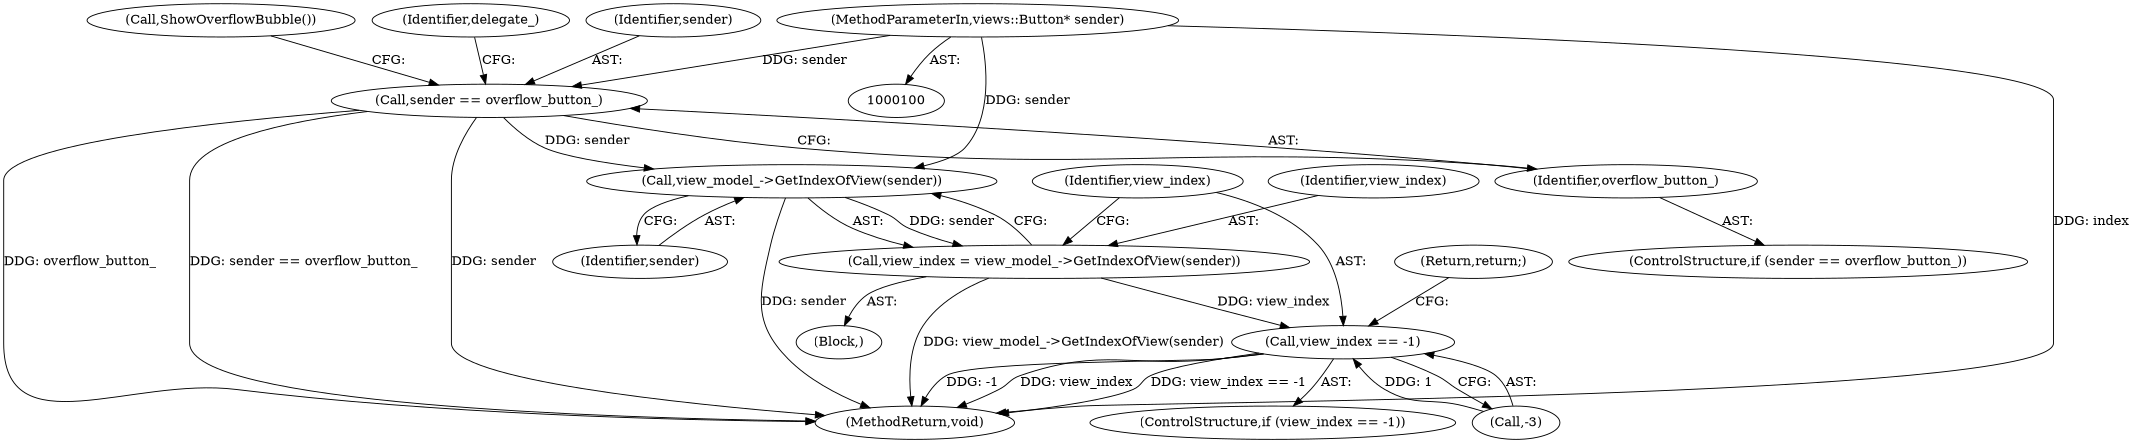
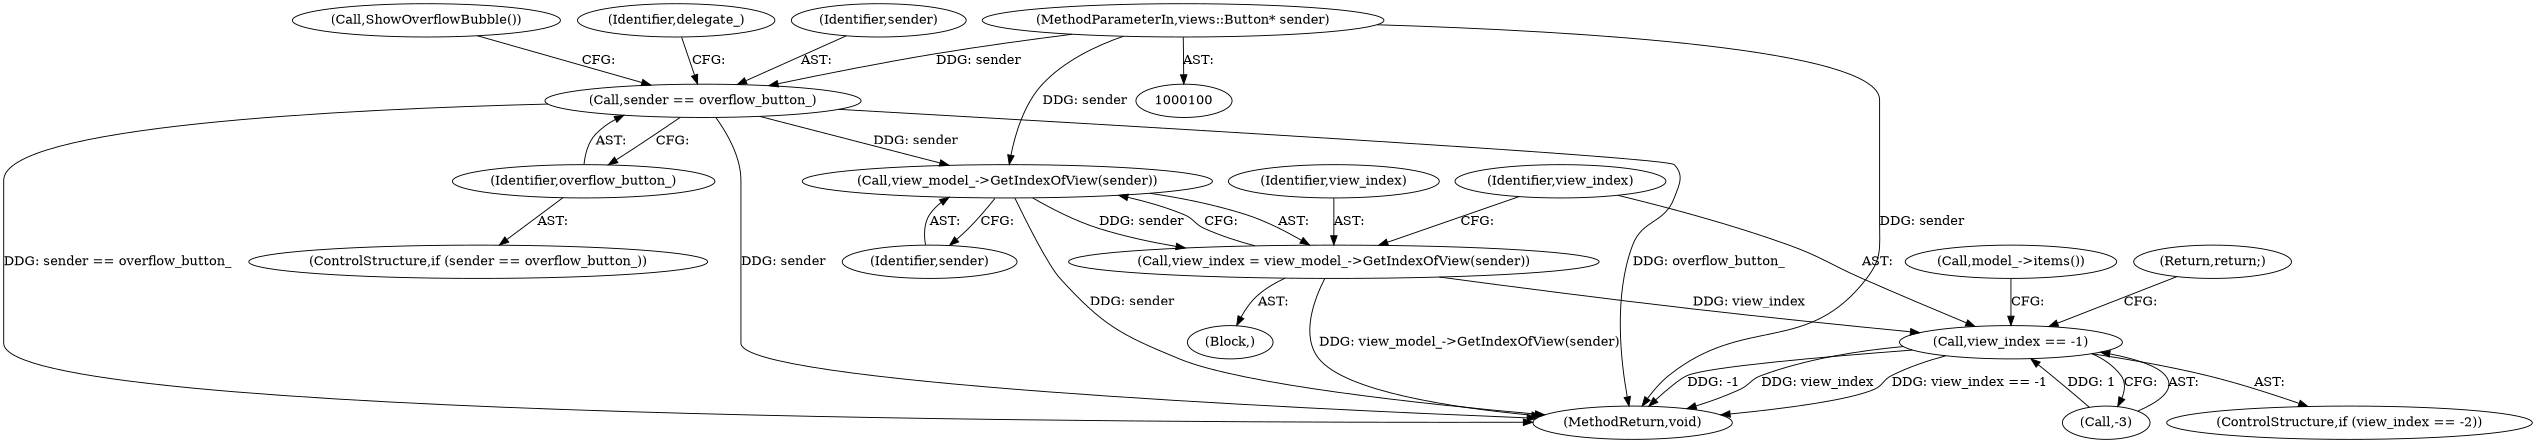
edge "(MethodParameterIn,views::Button* sender)" -> "(MethodReturn,void)": label "DDG: index" -> "DDG: sender"
node "(Call,model_->items())": added
node "(ControlStructure,if (view_index == -1))": label "(ControlStructure,if (view_index == -1))" -> "(ControlStructure,if (view_index == -2))"
